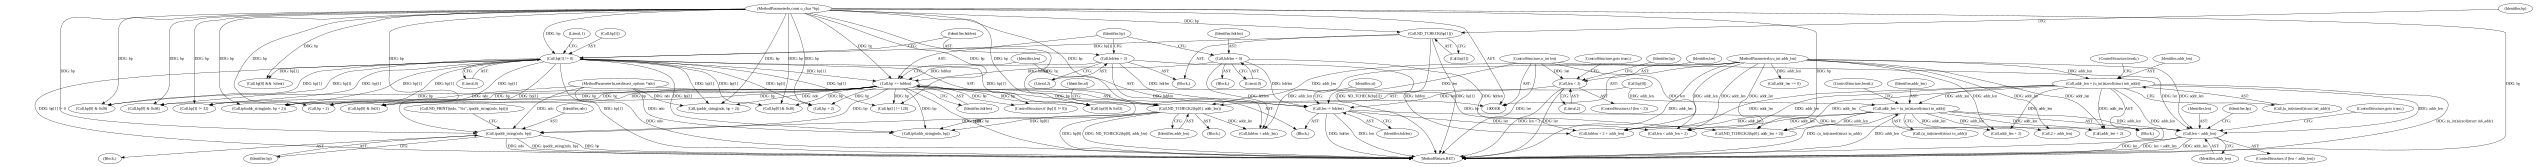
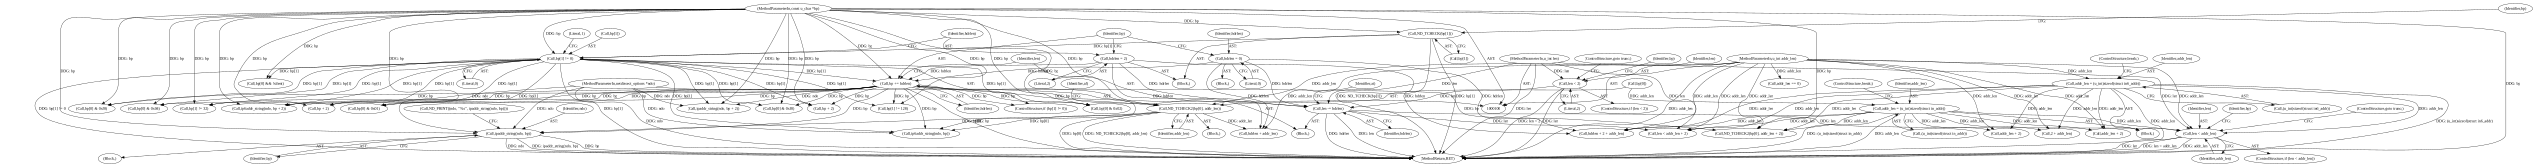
node "(ControlStructure,u_int len)": label "(ControlStructure,u_int len)" -> "(MethodParameterIn,u_int len)"
edge "(Call,addr_len = (u_int)sizeof(struct in6_addr))" -> "(Call,addr_len = (u_int)sizeof(struct in_addr))": now "(Call,addr_len = (u_int)sizeof(struct in6_addr))" -> "(Call,2 + addr_len)"
